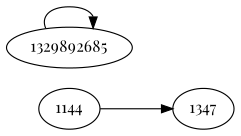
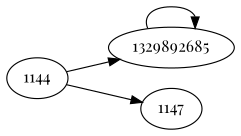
edge "1144" -> "1329892685": added
node "1347": label "1347" -> "1147"
